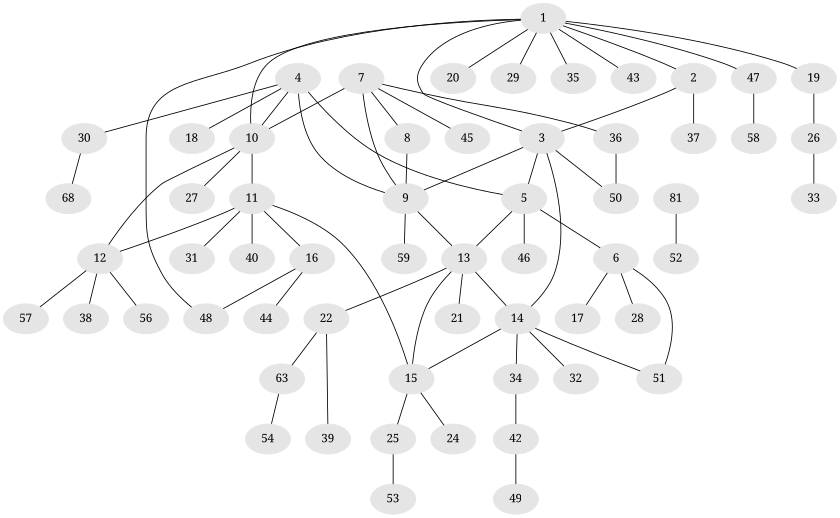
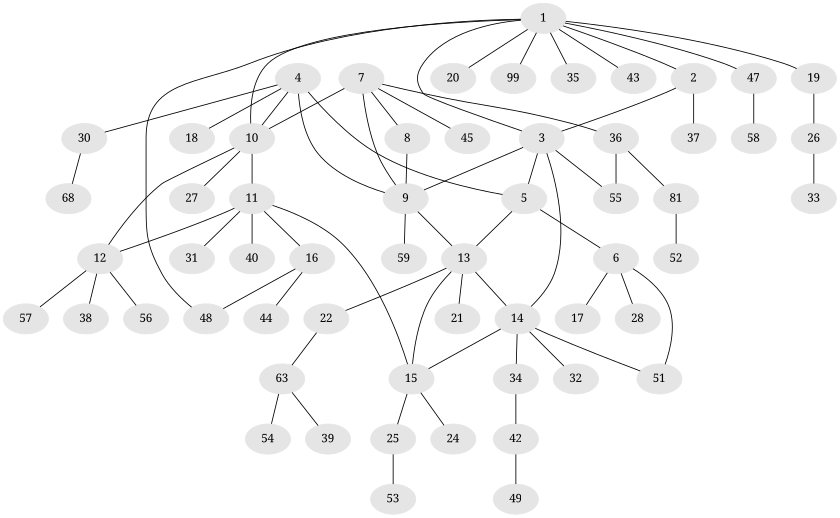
node "29": label "29" -> "99"
edge "36" -- "81": added
node "50": label "50" -> "55"
node "46": removed
edge "22" -- "39": now "63" -- "39"
